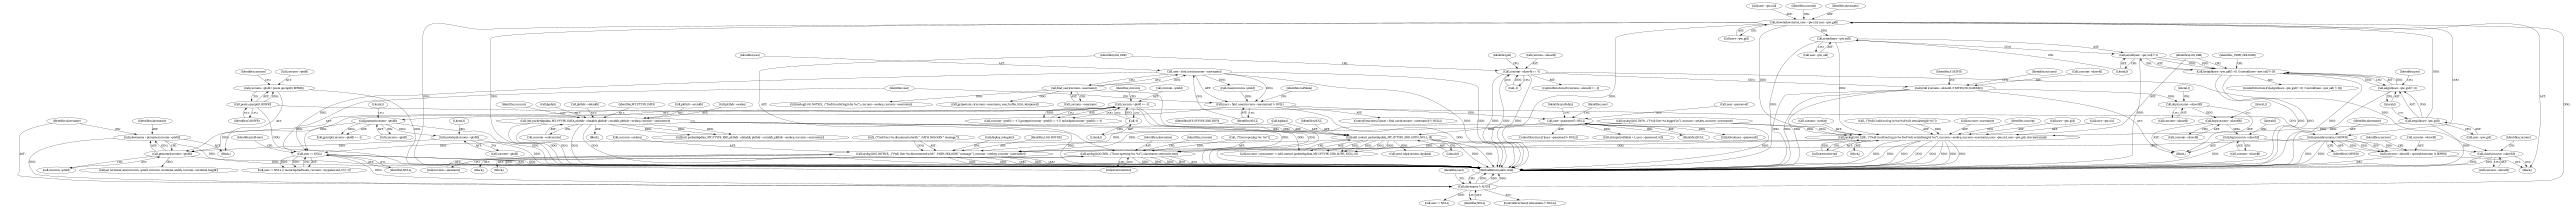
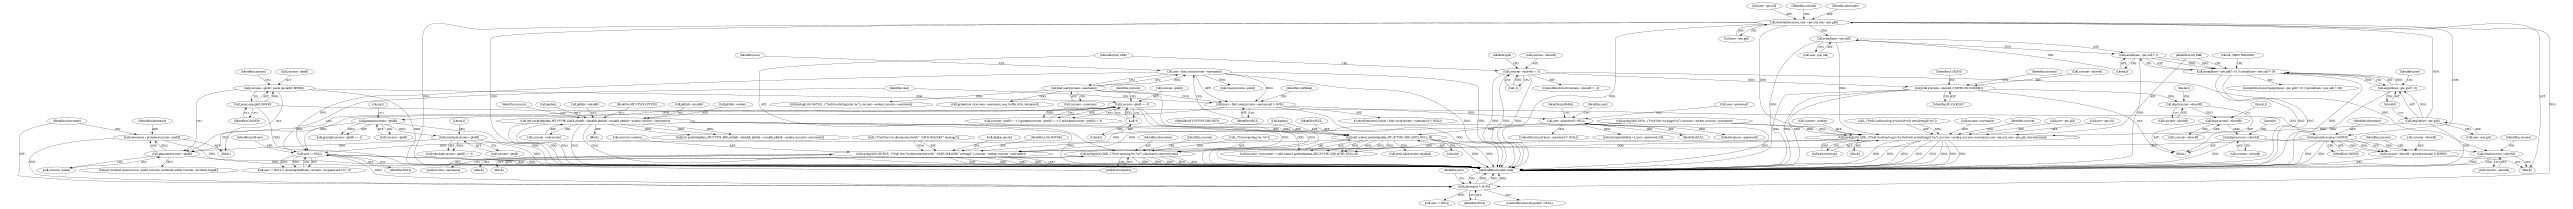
node "(Identifier,_PATH_NOLOGIN)": label "(Identifier,_PATH_NOLOGIN)" -> "(Literal,_PATH_NOLOGIN)"
edge "(Call,curconn->ptsfd = posix_openpt(O_RDWR))" -> "(Call,curconn->ptsfd == -1)": added, label "DDG:"
edge "(Call,close(curconn->ptsfd))" -> "(Call,(user = find_user(curconn->username)) != NULL)": now "(Call,find_user(curconn->username))" -> "(Call,(user = find_user(curconn->username)) != NULL)"
node "(Identifier,MT_PTYPE_DATA)": label "(Identifier,MT_PTYPE_DATA)" -> "(Identifier,MT_PTYPE_CPTYPE)"
node "(Identifier,FD_CLOEXEC)": added
edge "(Call,curconn->ptsfd == -1)" -> "(Call,grantpt(curconn->ptsfd))": label "AST: " -> "DDG: "
edge "(Call,user->password != NULL)" -> "(ControlStructure,if (user->password != NULL))": label "AST: " -> "CFG: "
node "(Call,display_nologin())": label "(Call,display_nologin())" -> "(Call,display_open())"
edge "(Call,slavename = ptsname(curconn->ptsfd))" -> "(Call,ptsname(curconn->ptsfd))": now "(Call,curconn->ptsfd = posix_openpt(O_RDWR))" -> "(Call,ptsname(curconn->ptsfd))"
node "(Call,unlockpt(curconn->ptsfd) == -1)": added
edge "(Call,slavename != AUTH)" -> "(Call,chown(slavename, user->pw_uid, user->pw_gid))": reversed
node "(ControlStructure,if (slavename != NULL))": label "(ControlStructure,if (slavename != NULL))" -> "(ControlStructure,if (packet != NULL))"
